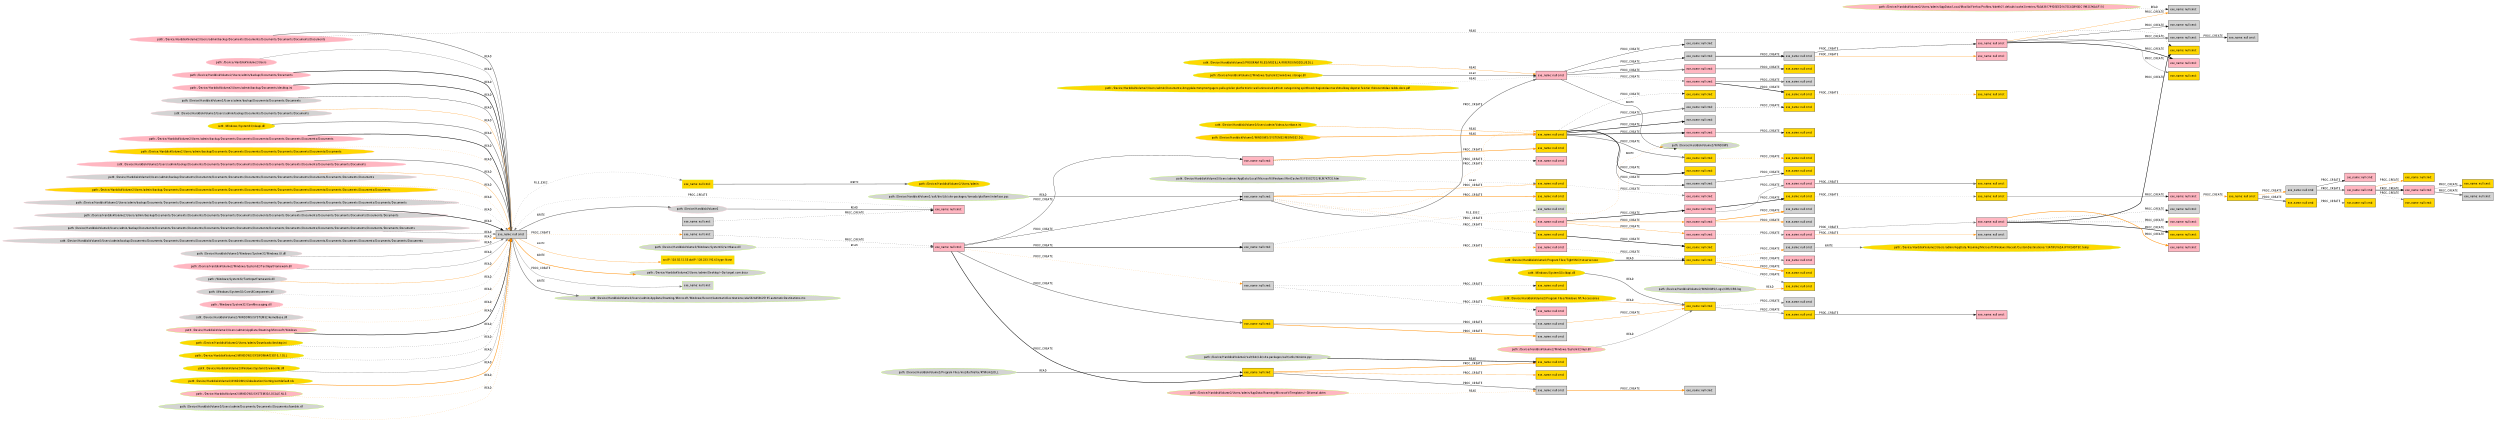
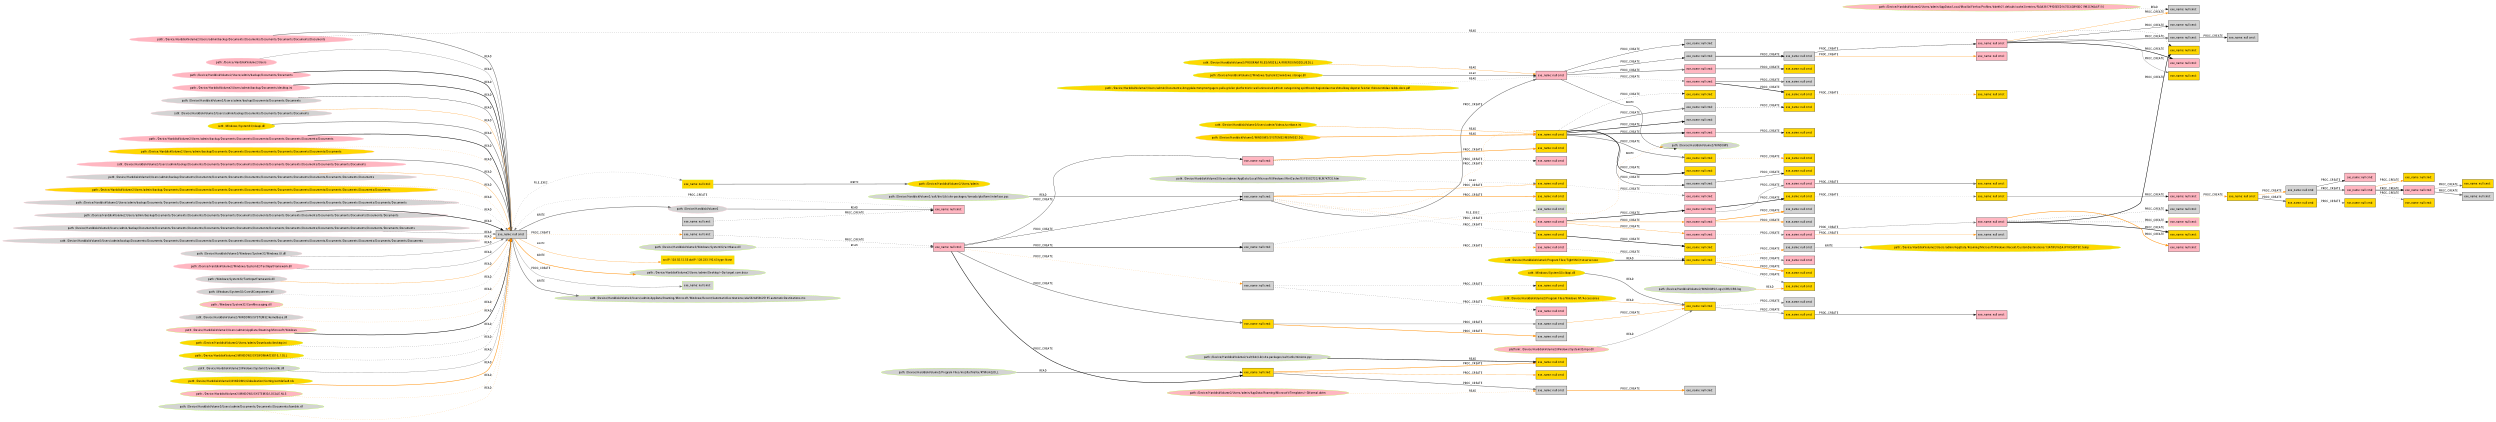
node "path: /Windows/System32/CoreMessaging.dll": color pink -> greenyellow
node "path: /Device/HarddiskVolume2/Windows/System32/mpr.dll": label "path: /Device/HarddiskVolume2/Windows/System32/mpr.dll" -> "platform: /Device/HarddiskVolume2/Windows/System32/mpr.dll"
node "path: /Device/HarddiskVolume2/Windows/System32/wincorlib.dll": fillcolor gold -> lightgrey
